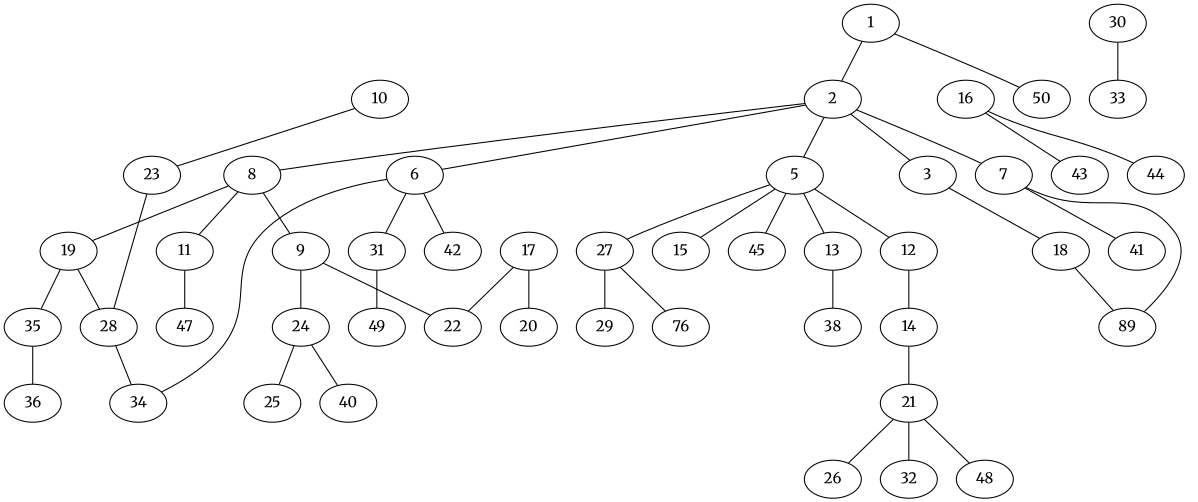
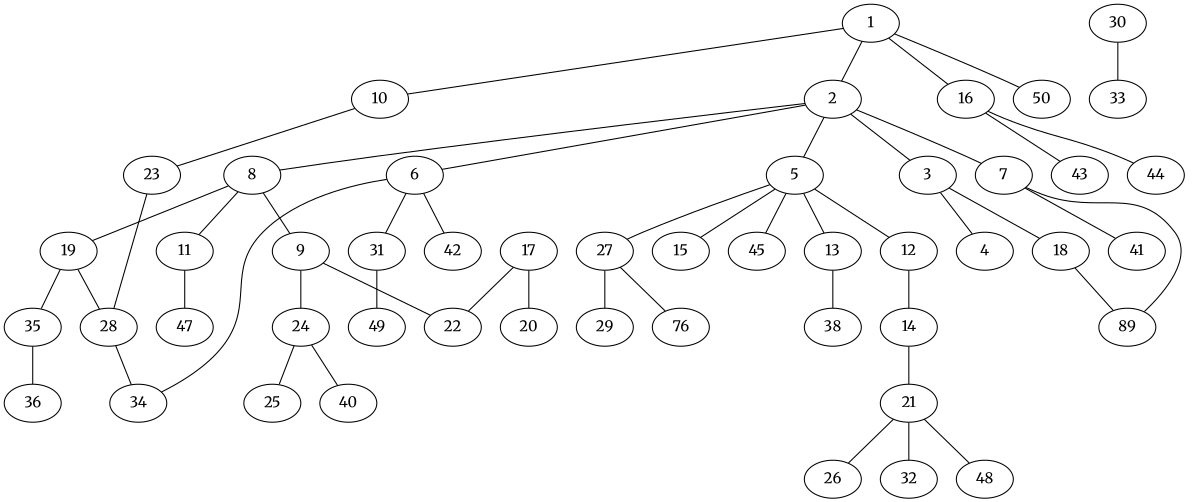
edge "1" -- "10": added
edge "1" -- "16": added
node "4": added
